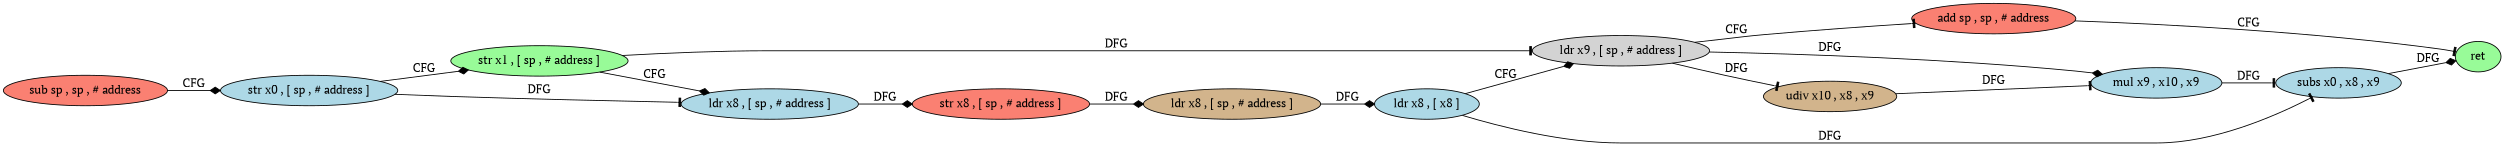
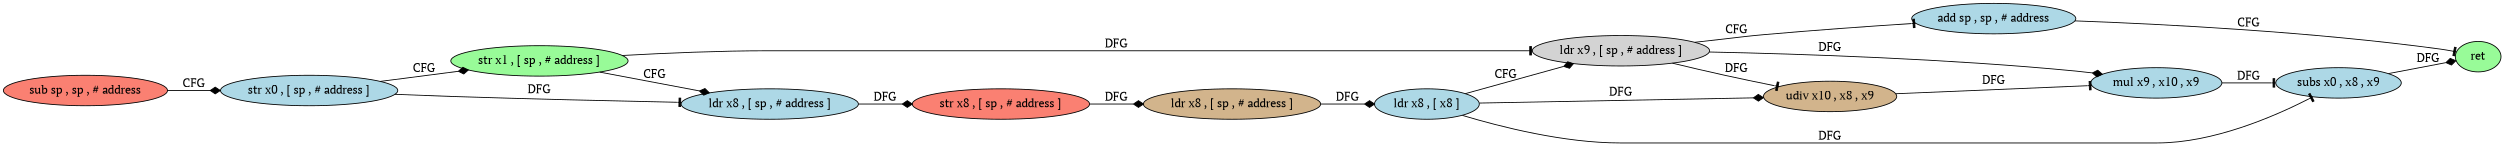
node "add sp , sp , # address": fillcolor salmon -> lightblue
edge "ldr x8 , [ x8 ]" -> "udiv x10 , x8 , x9": added, label "DFG"
